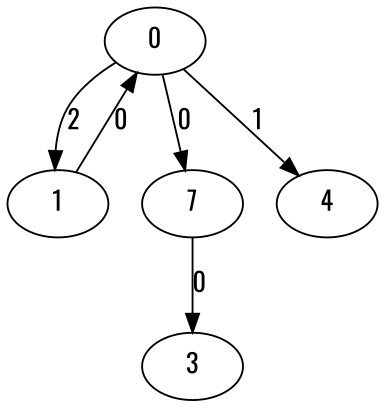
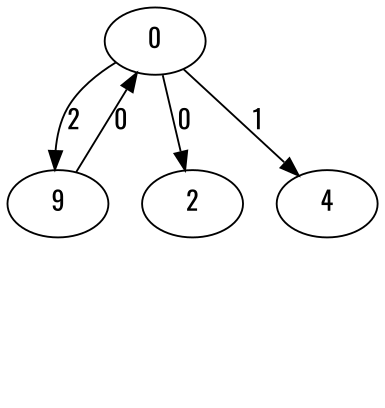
node "1": label "1" -> "9"
node "7": label "7" -> "2"
node "3": removed
